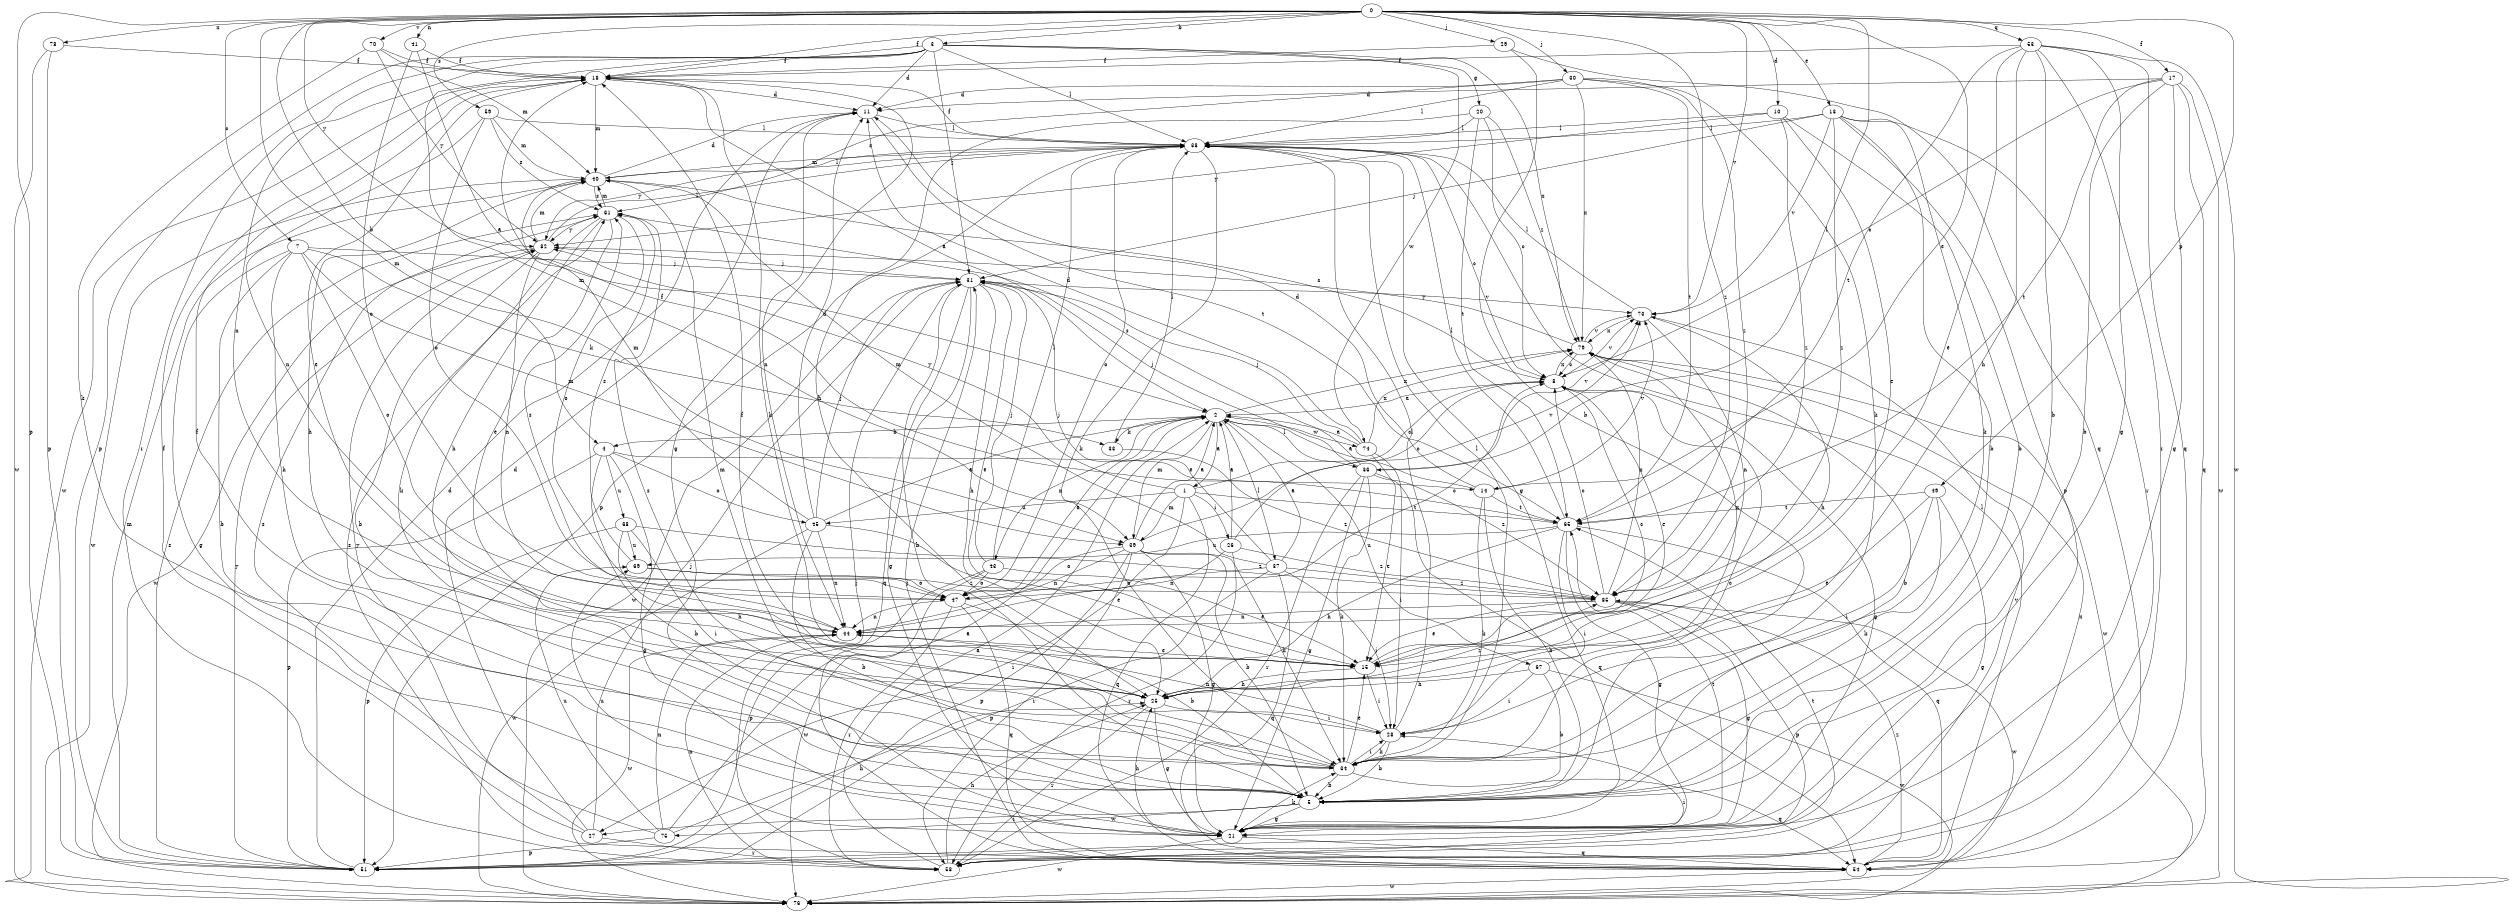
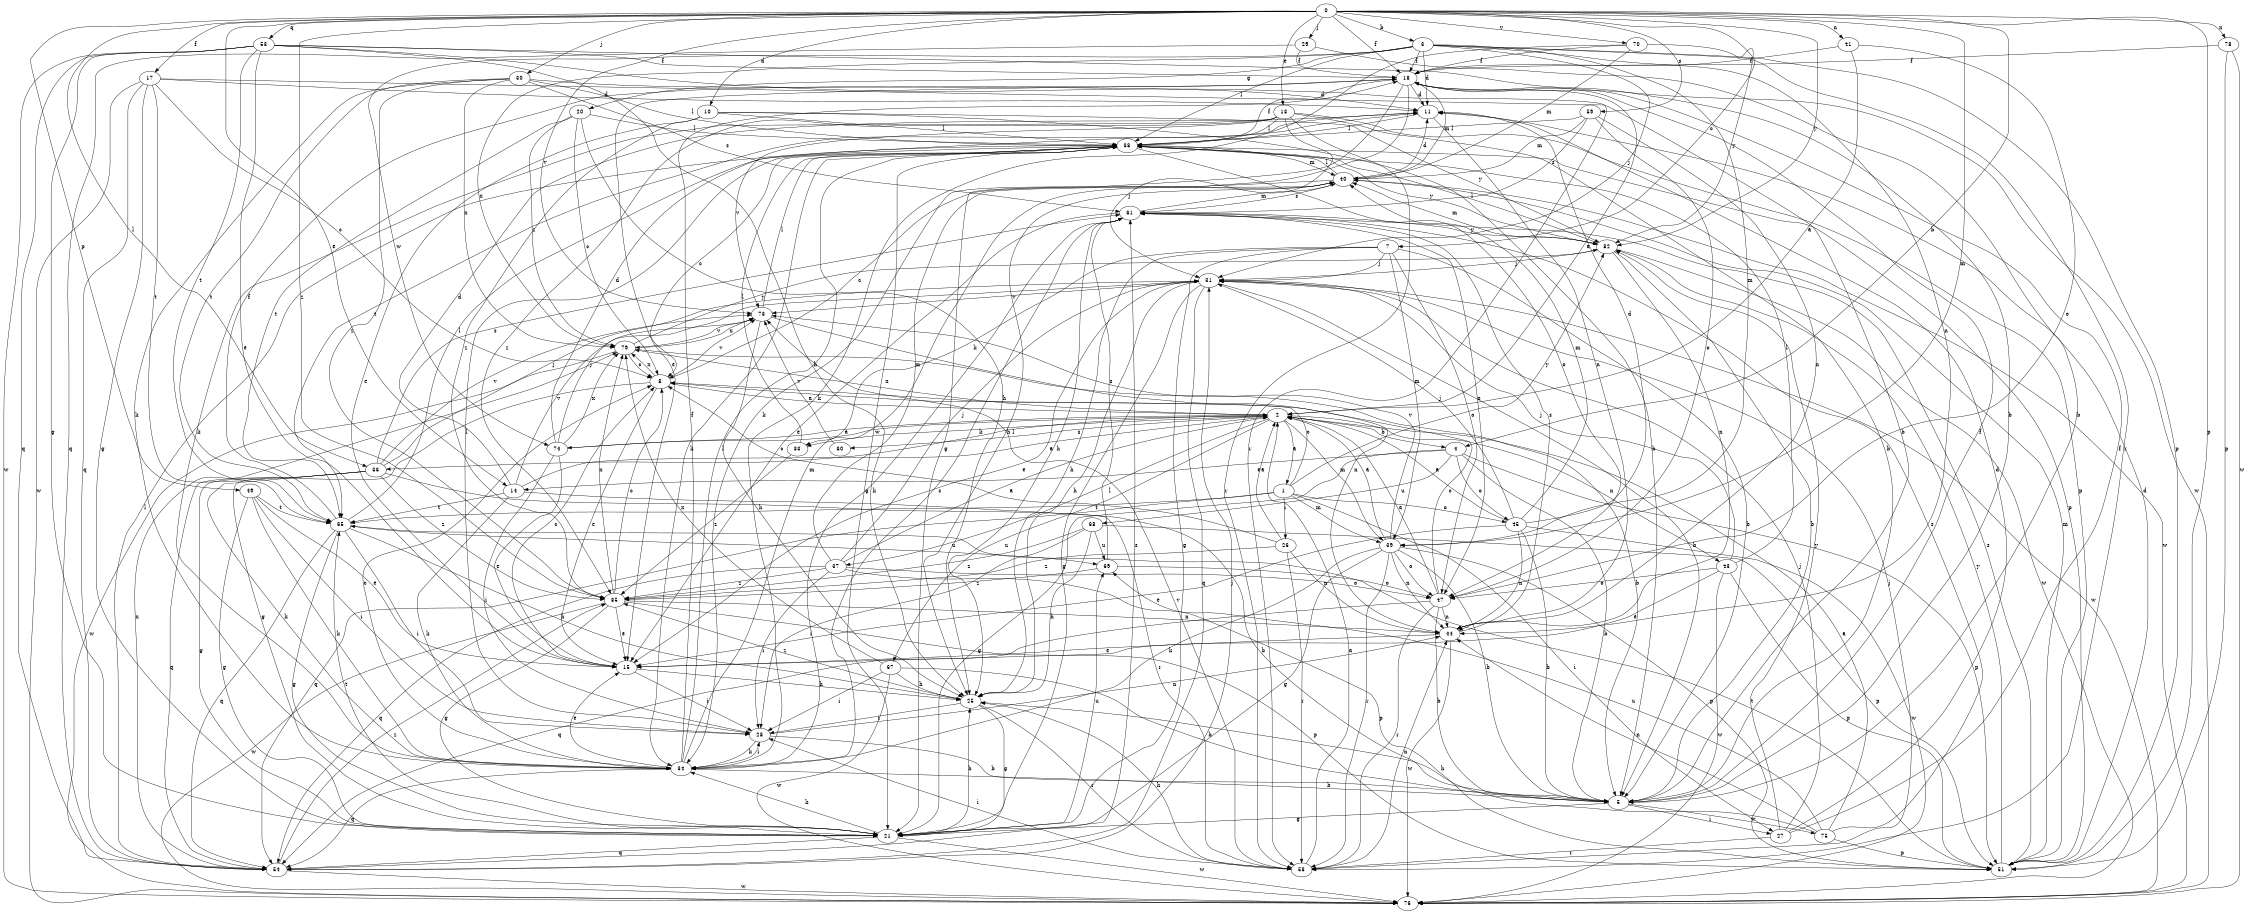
node "60": added
edge "1" -> "45": label "u" -> "o"
